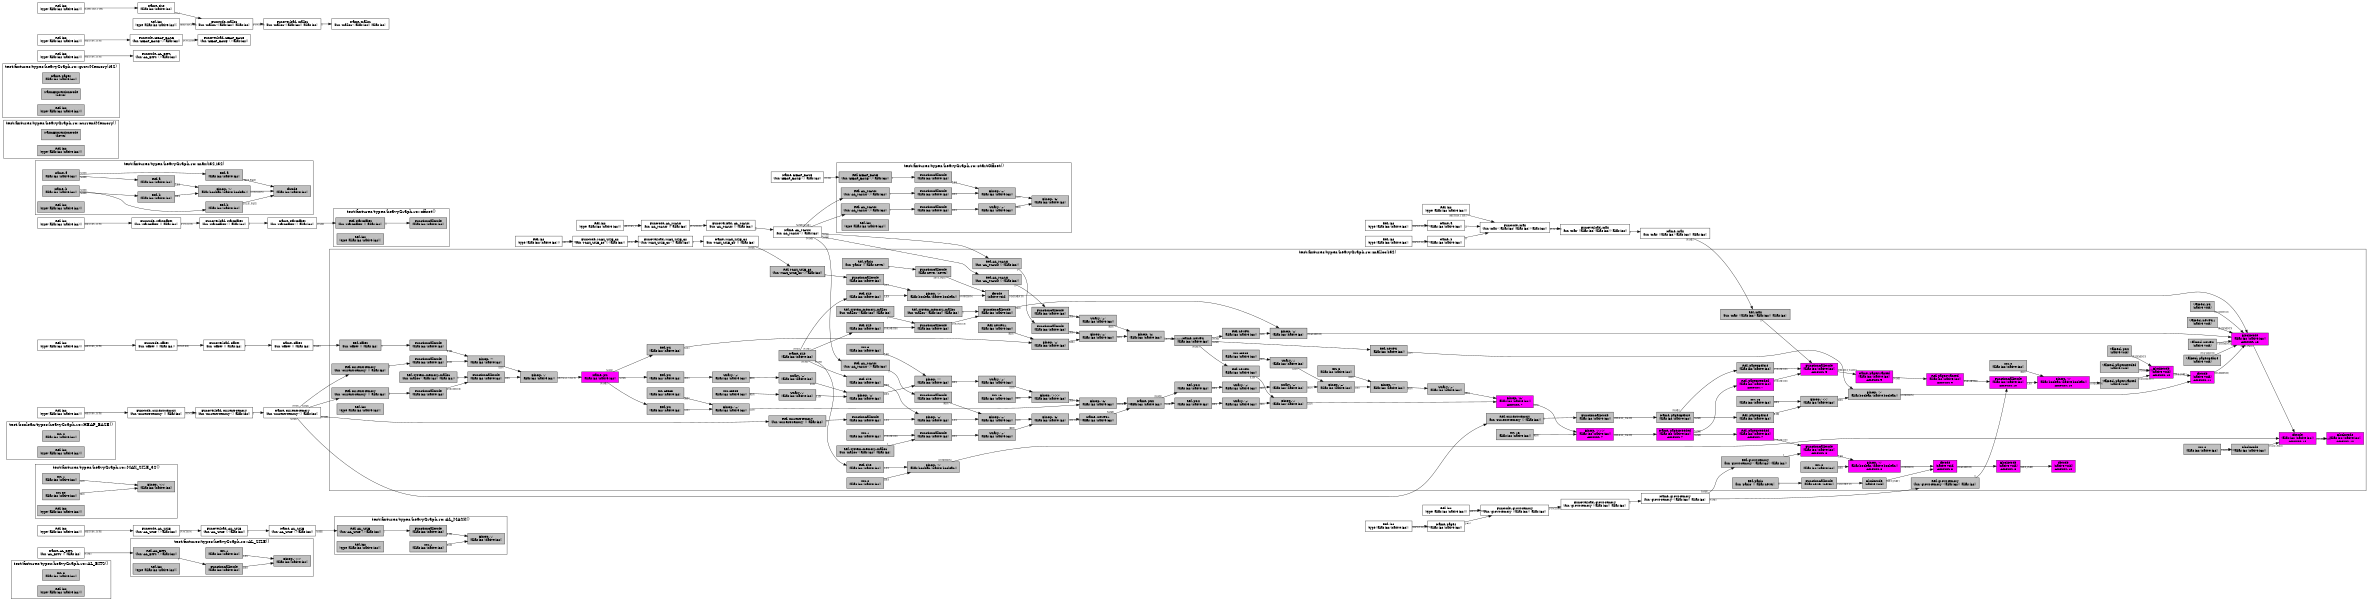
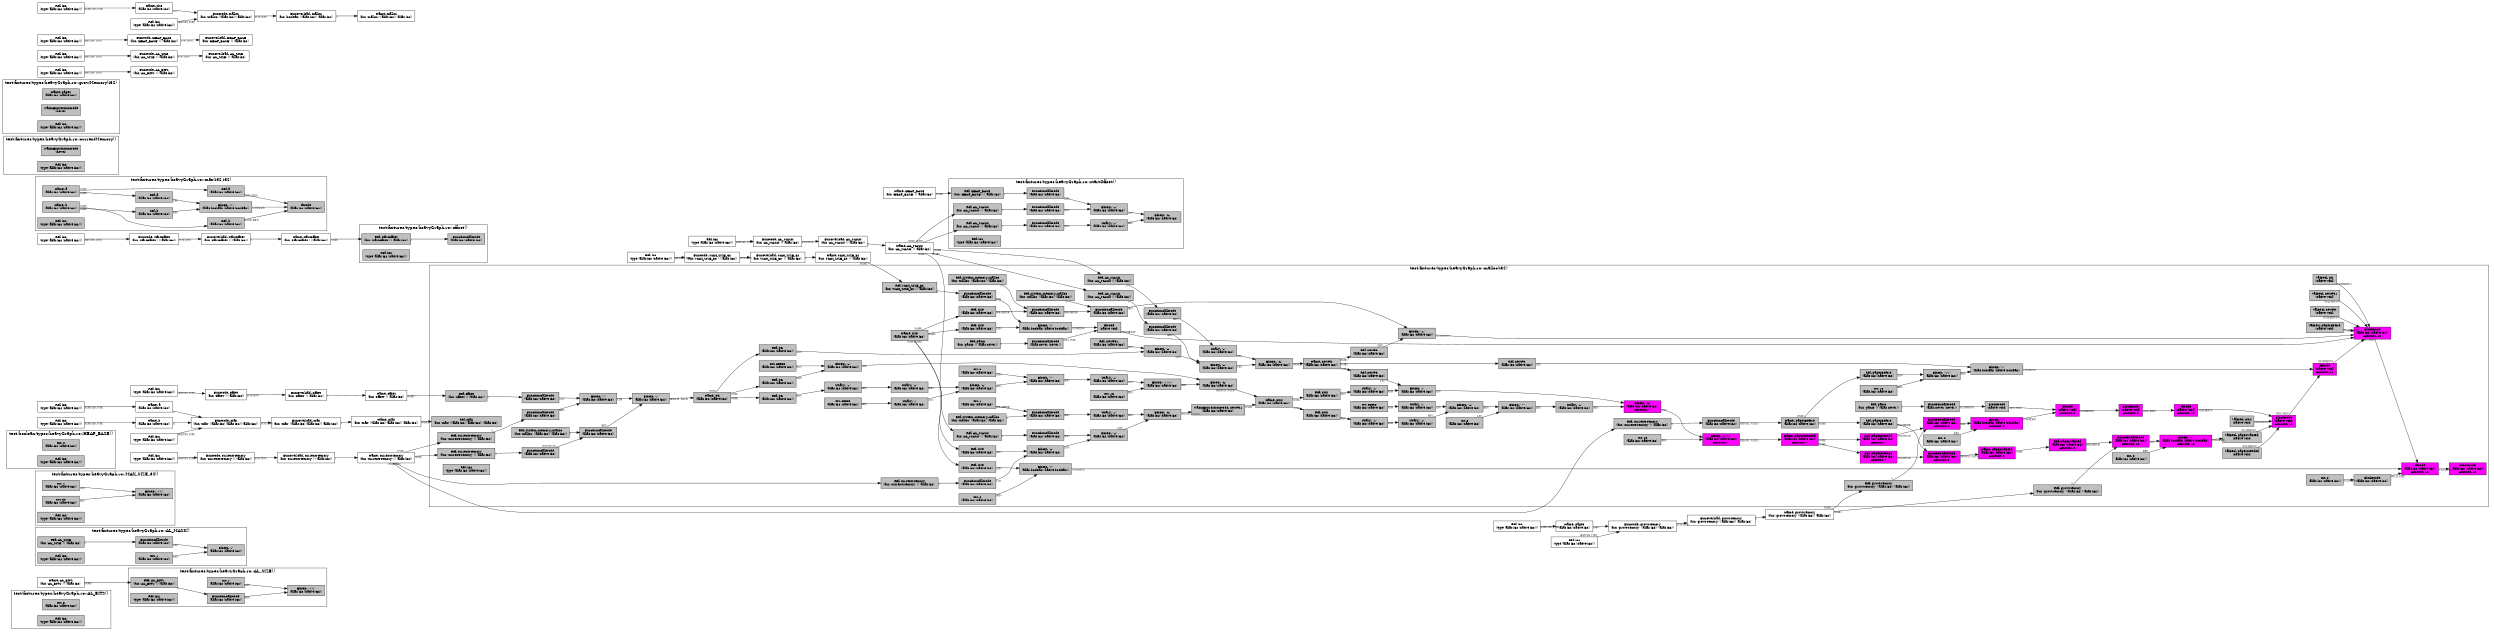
node "FunOverload: malloc (fun 'malloc' ((alias i32)) (alias i32))": label "FunOverload: malloc (fun 'malloc' ((alias i32)) (alias i32))" -> "FunOverload: malloc (fun 'boolean' ((alias i32)) (alias i32))"
edge "Ref: max (fun 'max' ((alias i32) (alias i32)) (alias i32))" -> "FunctionCallNode (alias i32 (native i32)) Amount: 9": removed
node "Name: ptr (alias i32 (native i32))": fillcolor magenta -> grey
edge "IfNode (native void) Amount: 10" -> "BlockNode (native void) Amount: 10": added
node "Name: newPtr1 (alias i32 (native i32))": label "Name: newPtr1 (alias i32 (native i32))" -> "WasmExpressionNode: newPtr1 (alias i32 (native i32))"
node "Name: AL_SIZE (fun 'AL_SIZE' () (alias i32))": removed
